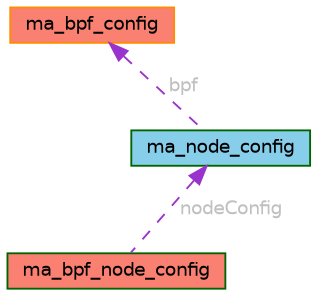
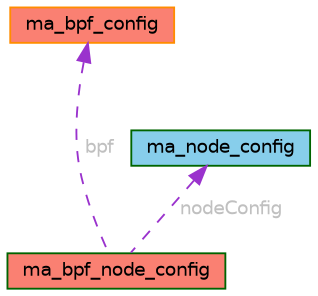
edge "ma_node_config" -> "ma_bpf_config": now "ma_bpf_node_config" -> "ma_bpf_config"
